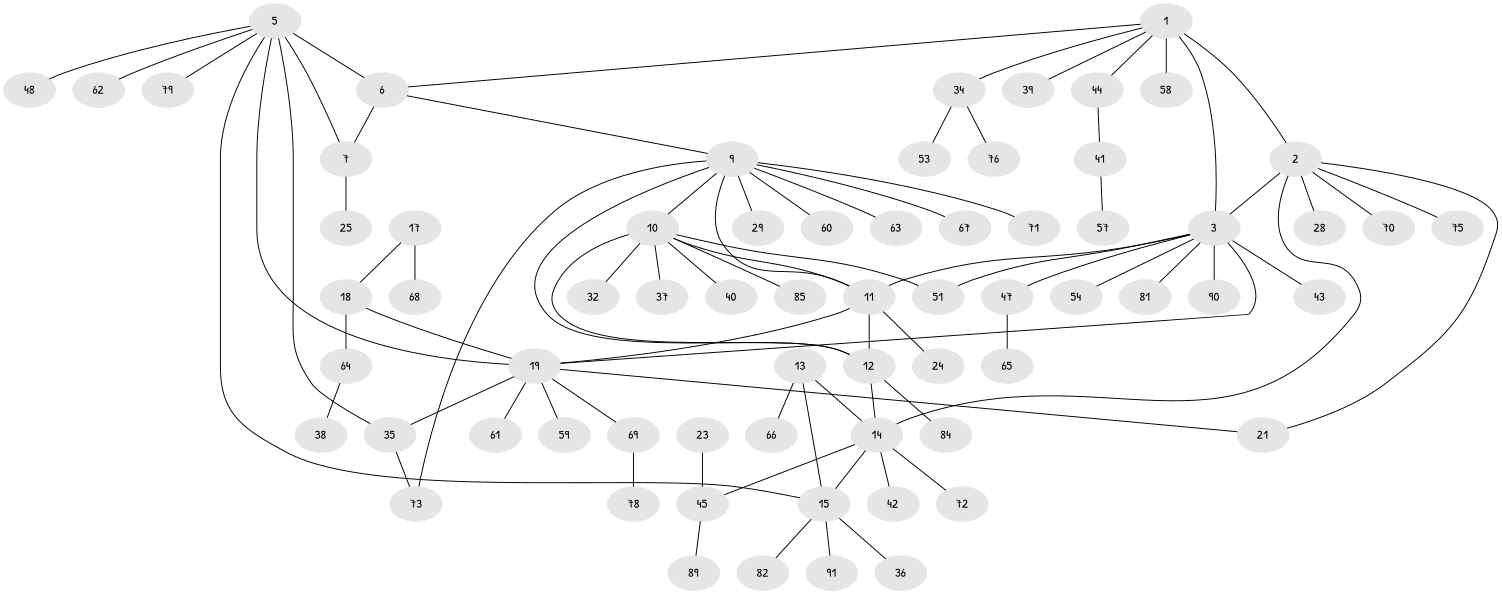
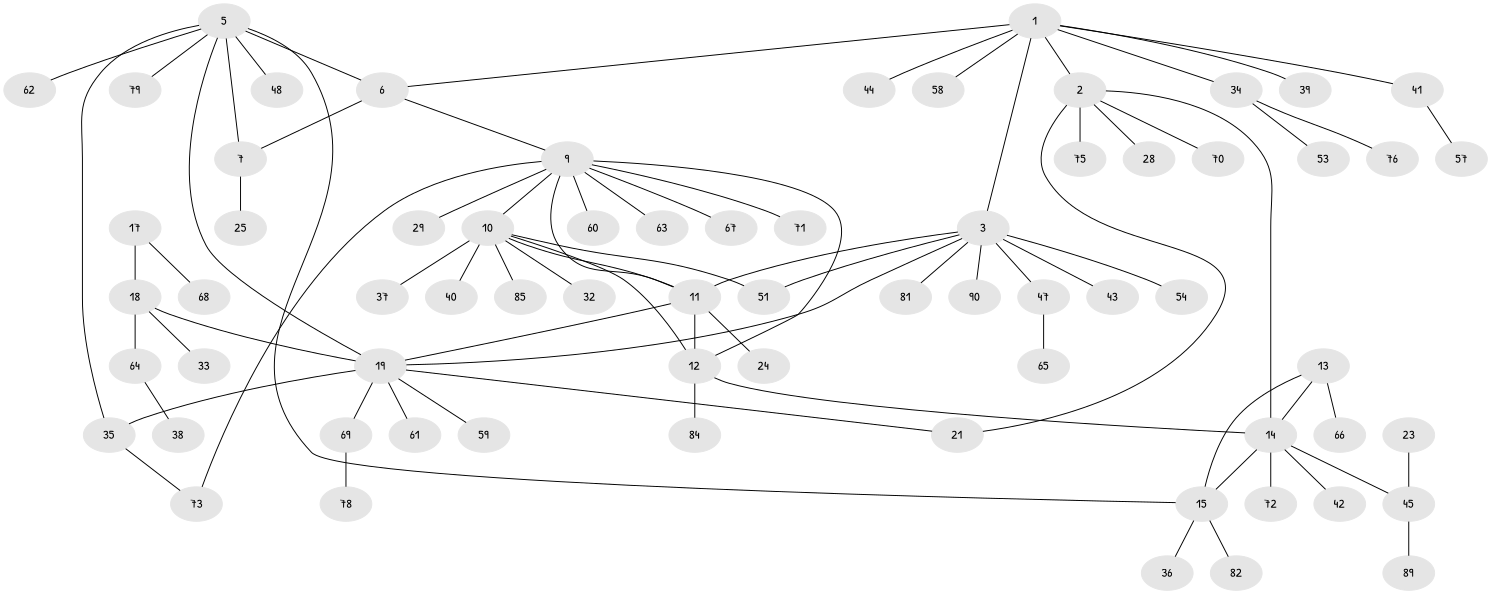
edge "44" -- "41": now "1" -- "41"
edge "2" -- "3": removed
node "33": added
node "91": removed
